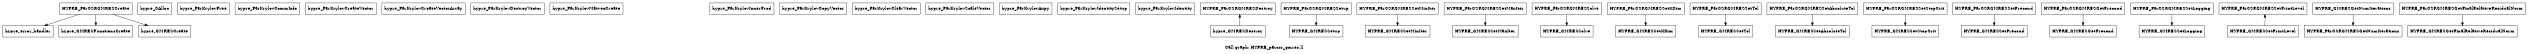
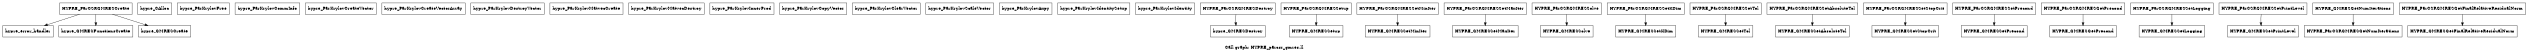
node "hypre_ParKrylovMatvecDestroy": added
edge "hypre_GMRESDestroy" -> "HYPRE_ParCSRGMRESDestroy": reversed
edge "HYPRE_GMRESSetPrintLevel" -> "HYPRE_ParCSRGMRESSetPrintLevel": reversed
